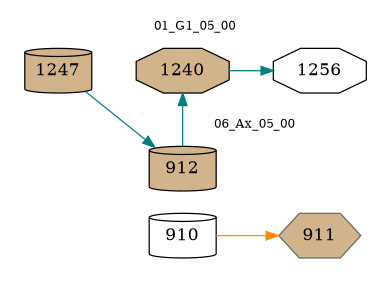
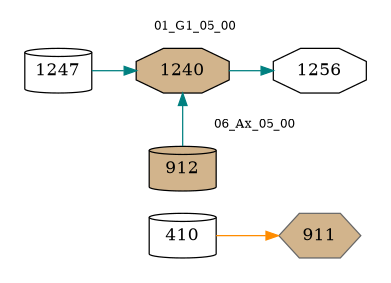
node "1247": fillcolor tan -> white
edge "1247" -> "912": now "1247" -> "1240"
node "910": label "910" -> "410"
